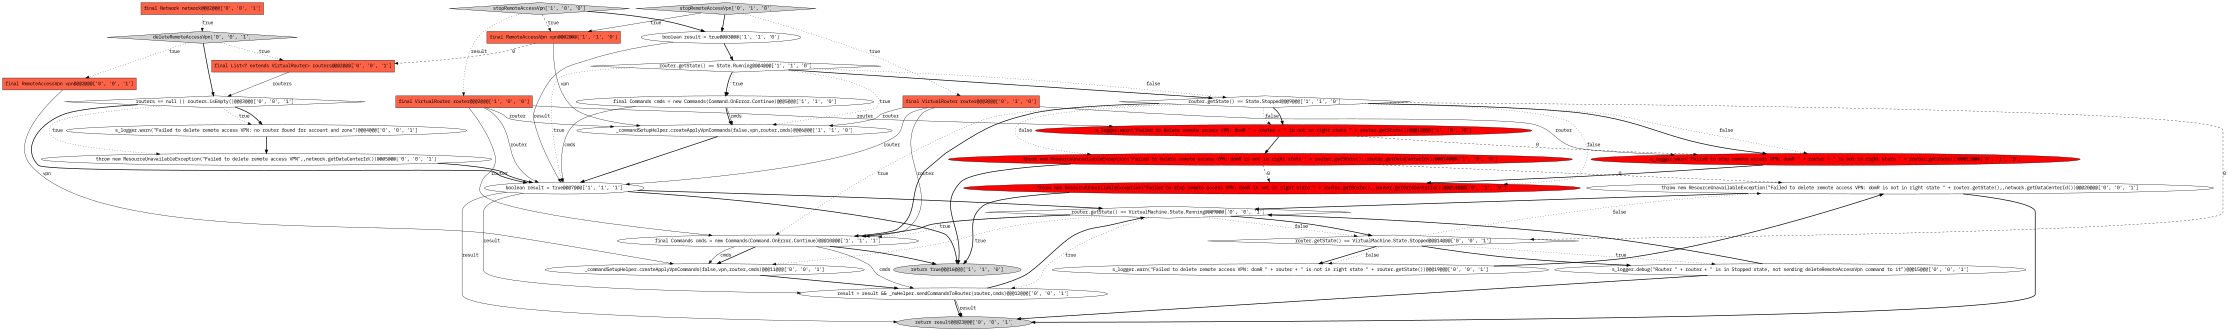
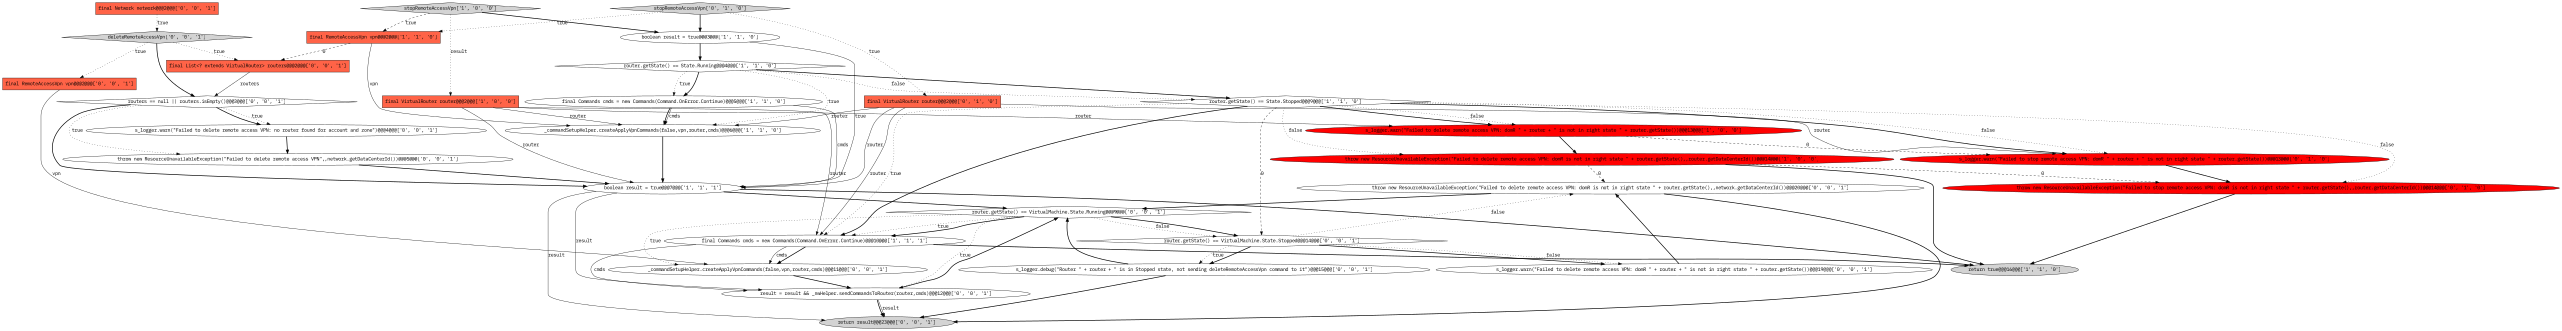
edge "stopRemoteAccessVpn['0', '1', '0']" -> "final RemoteAccessVpn vpn@@@2@@@['1', '1', '0']": style solid -> dotted
edge "router.getState() == State.Running@@@4@@@['1', '1', '0']" -> "boolean result = true@@@7@@@['1', '1', '1']": removed, label "true"
edge "boolean result = true@@@3@@@['1', '1', '0']" -> "boolean result = true@@@7@@@['1', '1', '1']": label "result" -> "true"
